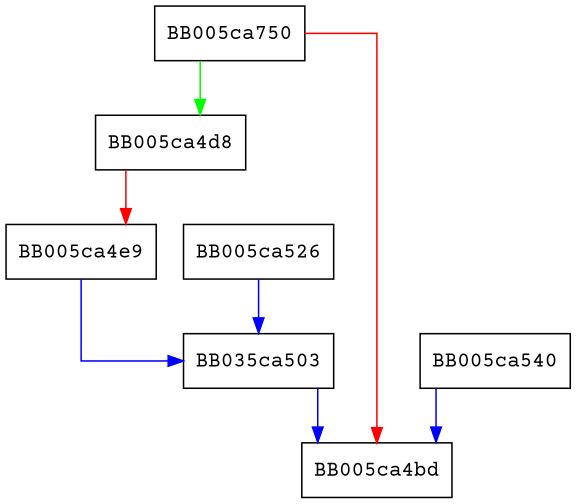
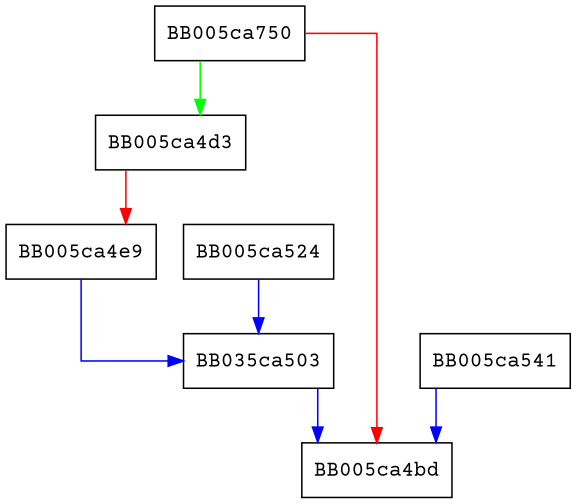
node "BB005ca4d8": label "BB005ca4d8" -> "BB005ca4d3"
node "BB005ca526": label "BB005ca526" -> "BB005ca524"
node "BB005ca540": label "BB005ca540" -> "BB005ca541"
